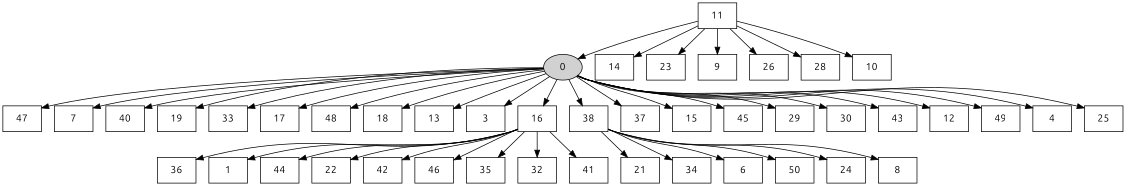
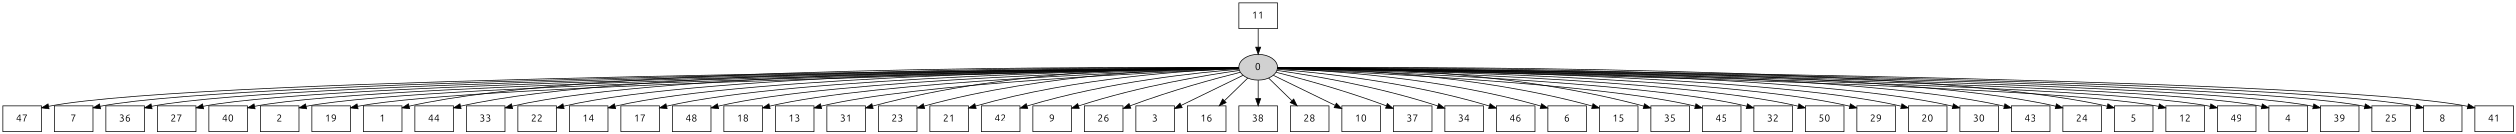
edge "11" -> "10": now "0" -> "10"
edge "11" -> "9": now "0" -> "9"
edge "11" -> "23": now "0" -> "23"
edge "11" -> "26": now "0" -> "26"
edge "11" -> "14": now "0" -> "14"
edge "11" -> "28": now "0" -> "28"
node "27": added
node "2": added
node "31": added
node "20": added
node "5": added
node "39": added
edge "16" -> "32": now "0" -> "32"
edge "16" -> "35": now "0" -> "35"
edge "16" -> "41": now "0" -> "41"
edge "38" -> "21": now "0" -> "21"
edge "16" -> "36": now "0" -> "36"
edge "16" -> "22": now "0" -> "22"
edge "16" -> "46": now "0" -> "46"
edge "38" -> "34": now "0" -> "34"
edge "38" -> "50": now "0" -> "50"
edge "16" -> "1": now "0" -> "1"
edge "16" -> "44": now "0" -> "44"
edge "38" -> "24": now "0" -> "24"
edge "38" -> "8": now "0" -> "8"
edge "16" -> "42": now "0" -> "42"
edge "38" -> "6": now "0" -> "6"
